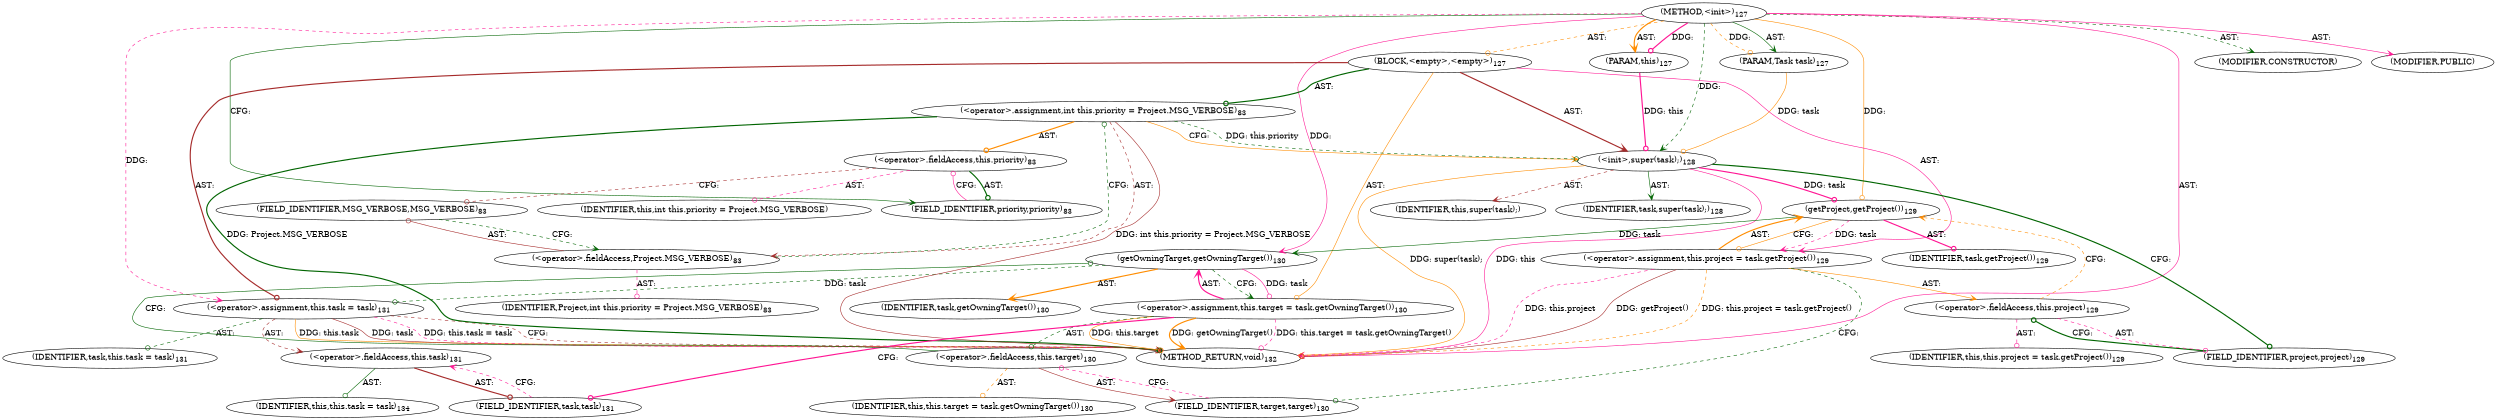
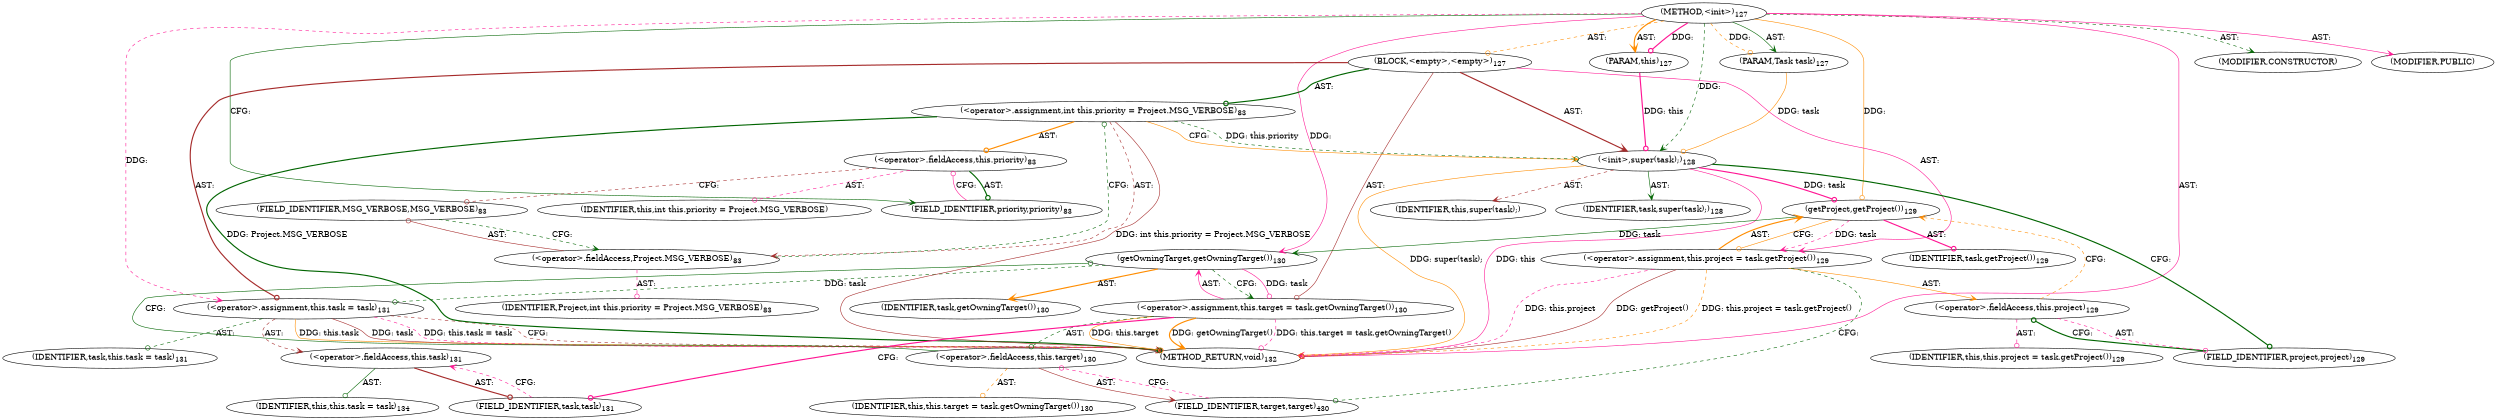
edge "(BLOCK,<empty>,<empty>)" -> "(<operator>.assignment,this.target = task.getOwningTarget())": color darkorange -> brown
edge "(<operator>.assignment,this.target = task.getOwningTarget())" -> "(getOwningTarget,getOwningTarget())": style bold -> solid
node "(FIELD_IDENTIFIER,target,target)": text "130" -> "430"
